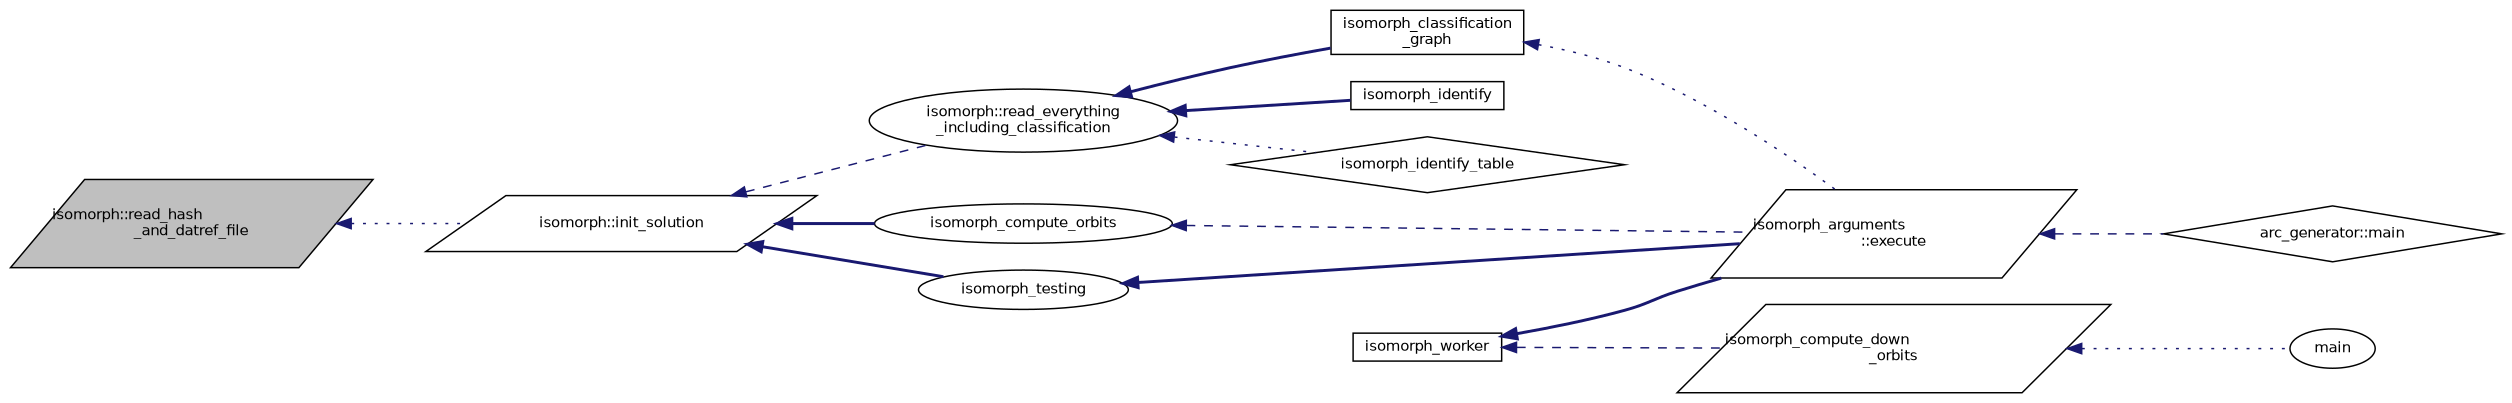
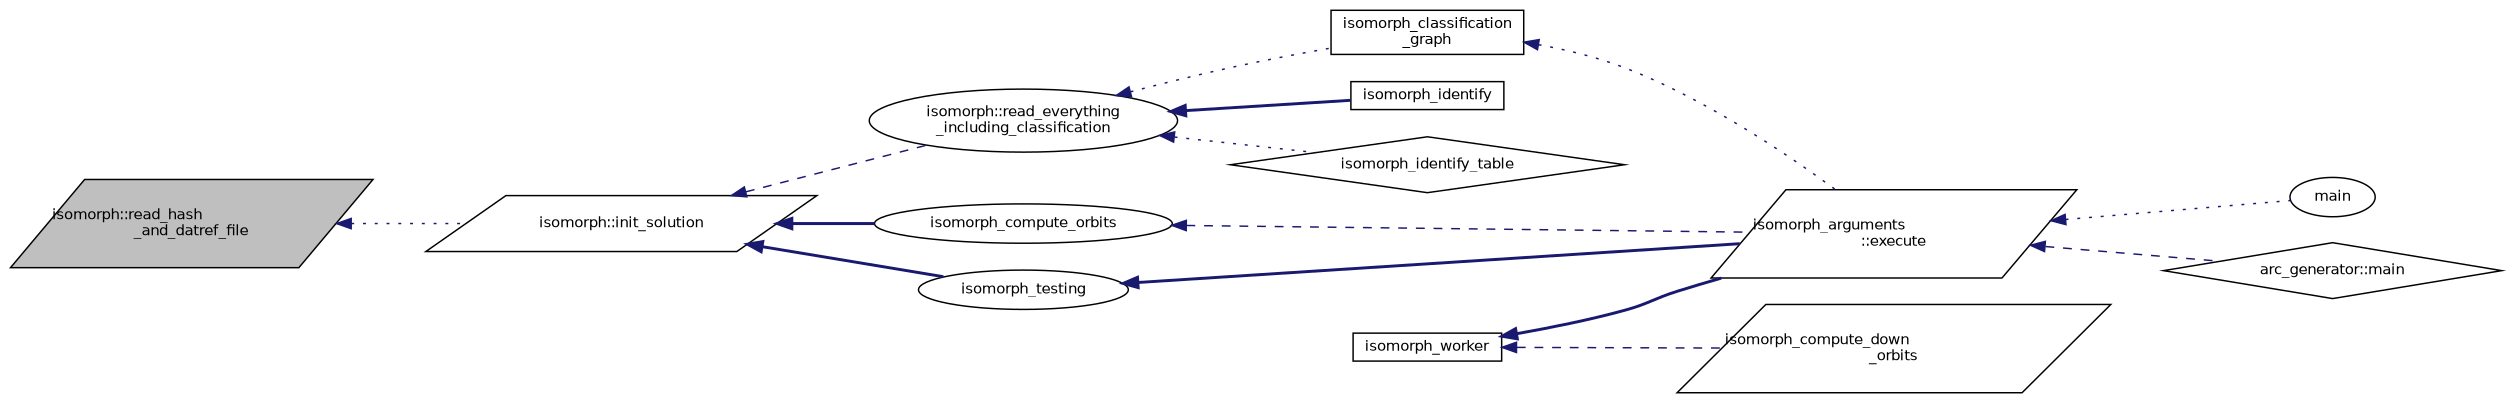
edge "isomorph_classification _graph" -> "isomorph::read_everything _including_classification": style bold -> dotted
edge "main" -> "isomorph_compute_down _orbits": now "main" -> "isomorph_arguments ::execute"
